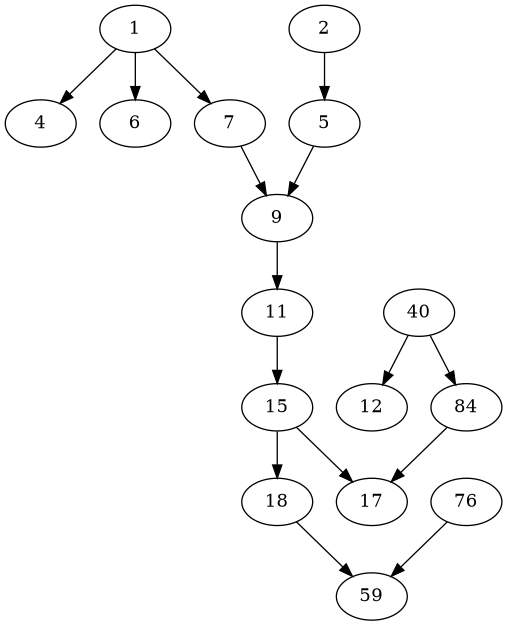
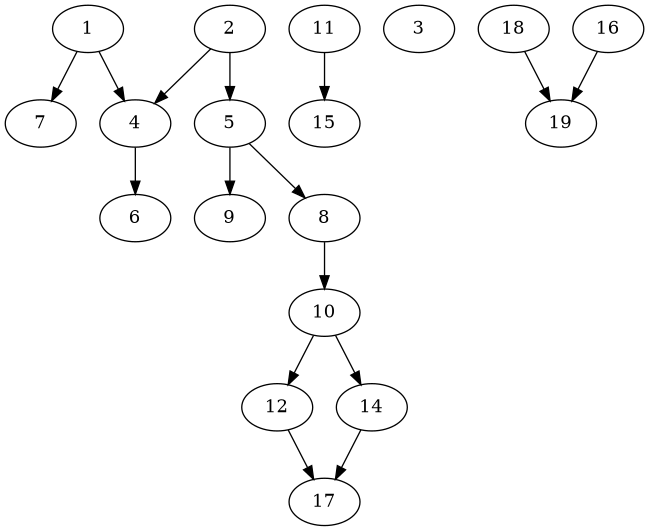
node "3": added
edge "1" -> "6": now "4" -> "6"
edge "2" -> "4": added
edge "7" -> "9": removed
node "8": added
edge "9" -> "11": removed
node "40": label "40" -> "10"
node "84": label "84" -> "14"
edge "15" -> "18": removed
edge "15" -> "17": now "12" -> "17"
node "76": label "76" -> "16"
node "59": label "59" -> "19"
